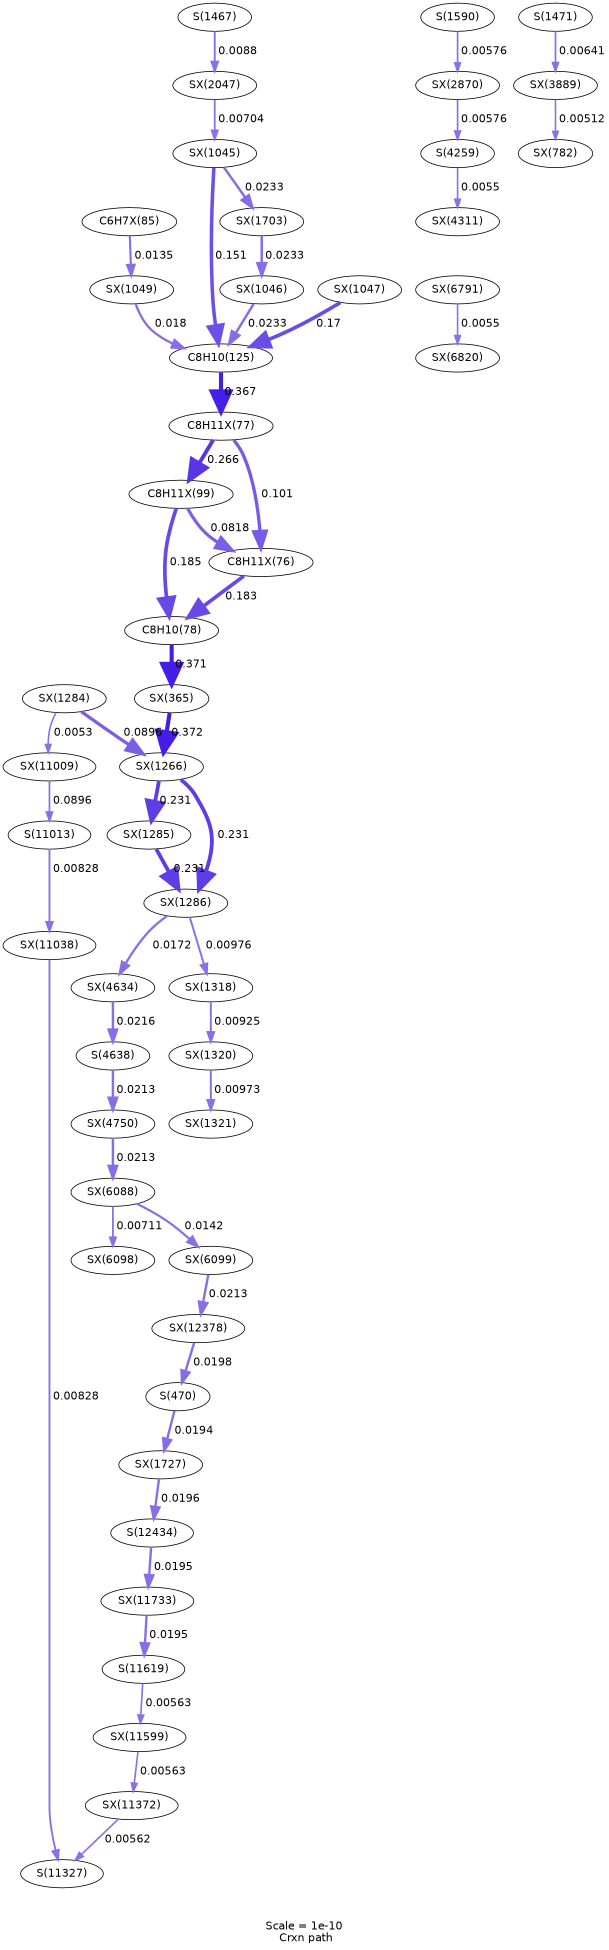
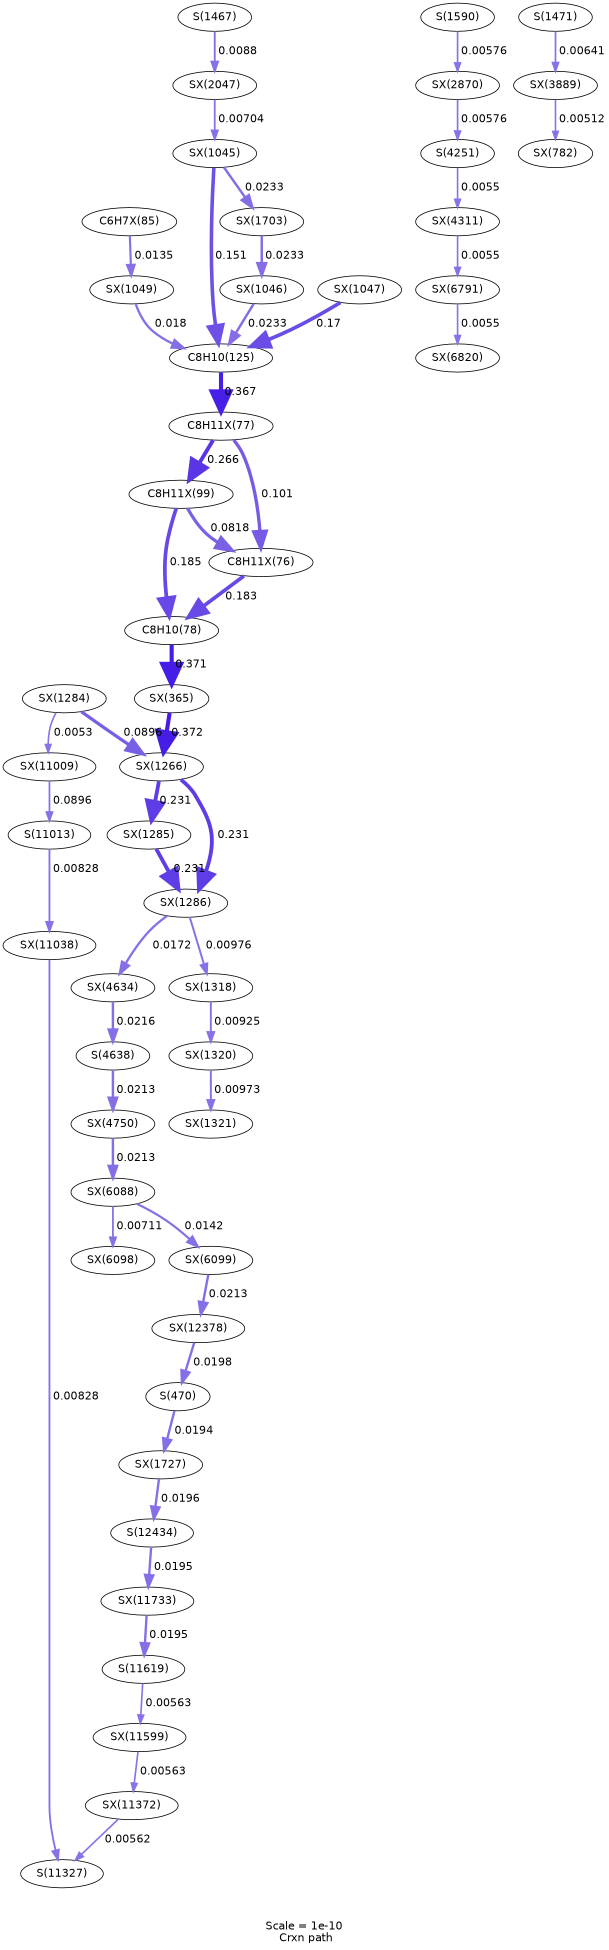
node "S(4259)": label "S(4259)" -> "S(4251)"
edge "SX(4311)" -> "SX(6791)": added, label "0.0055"
